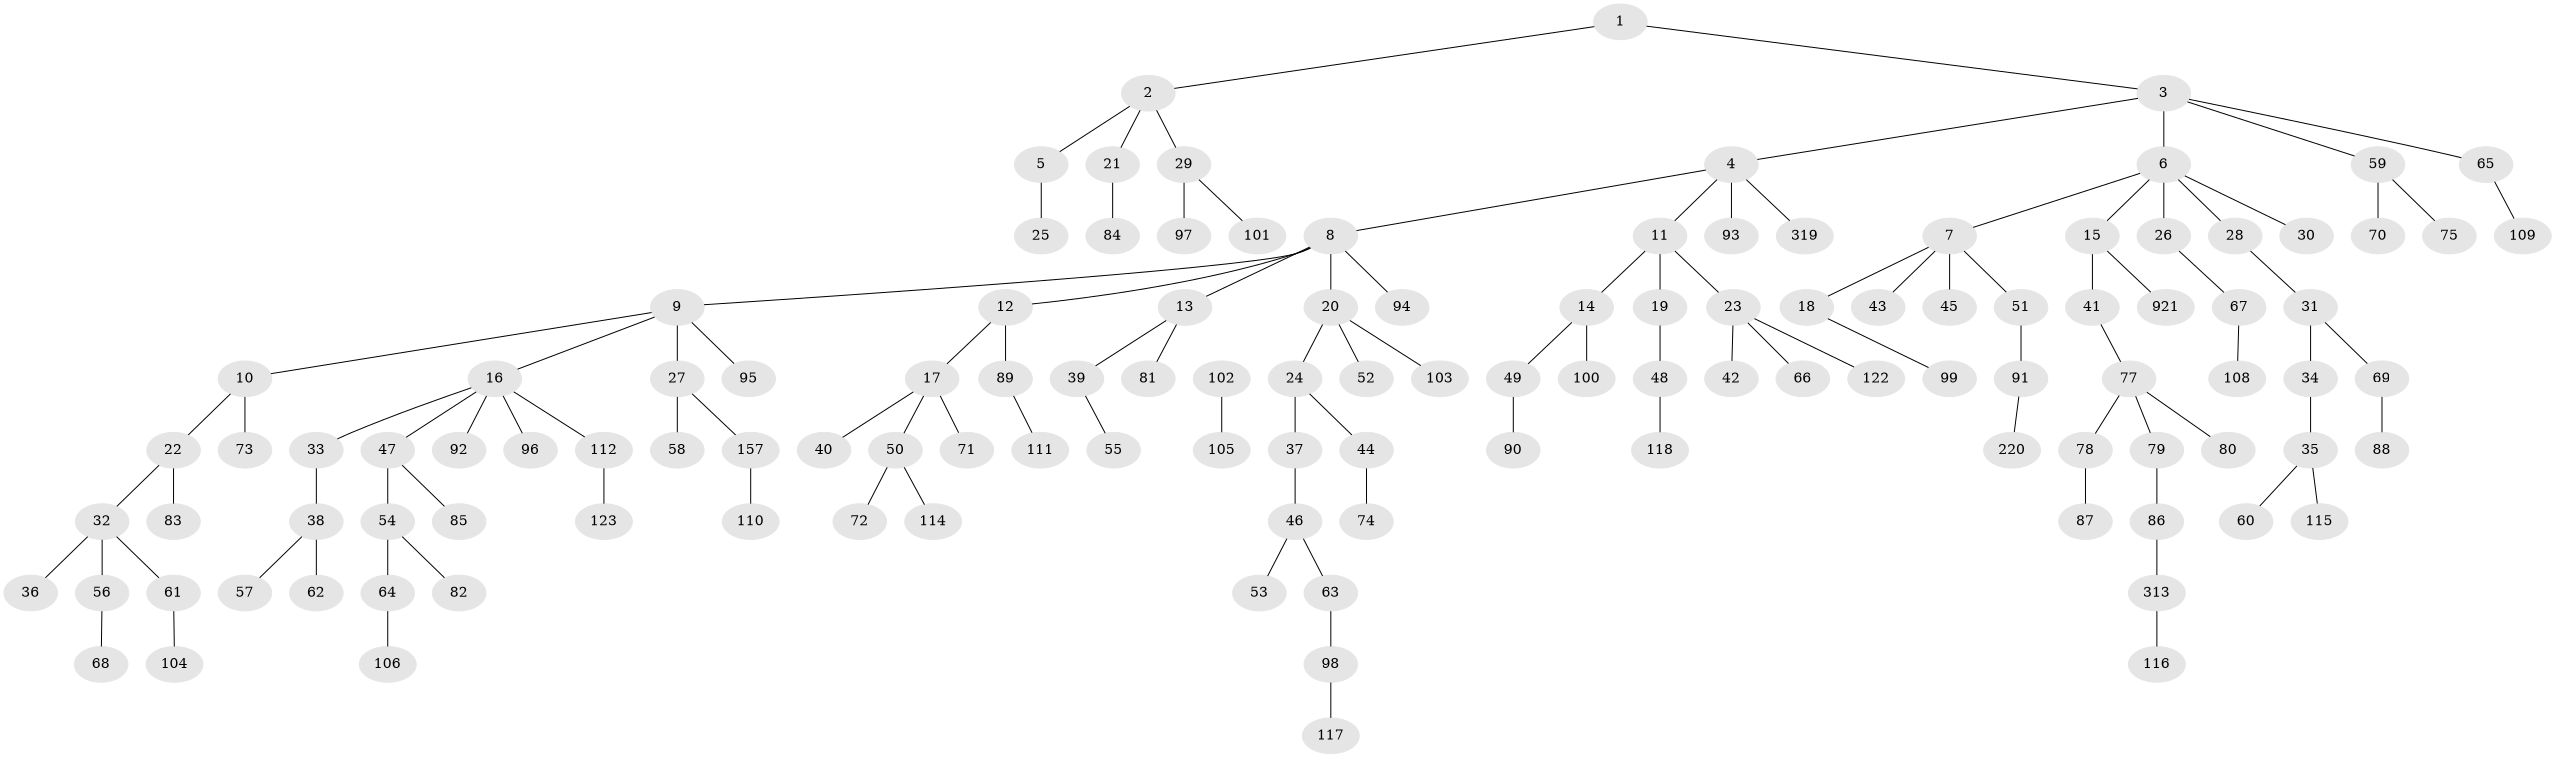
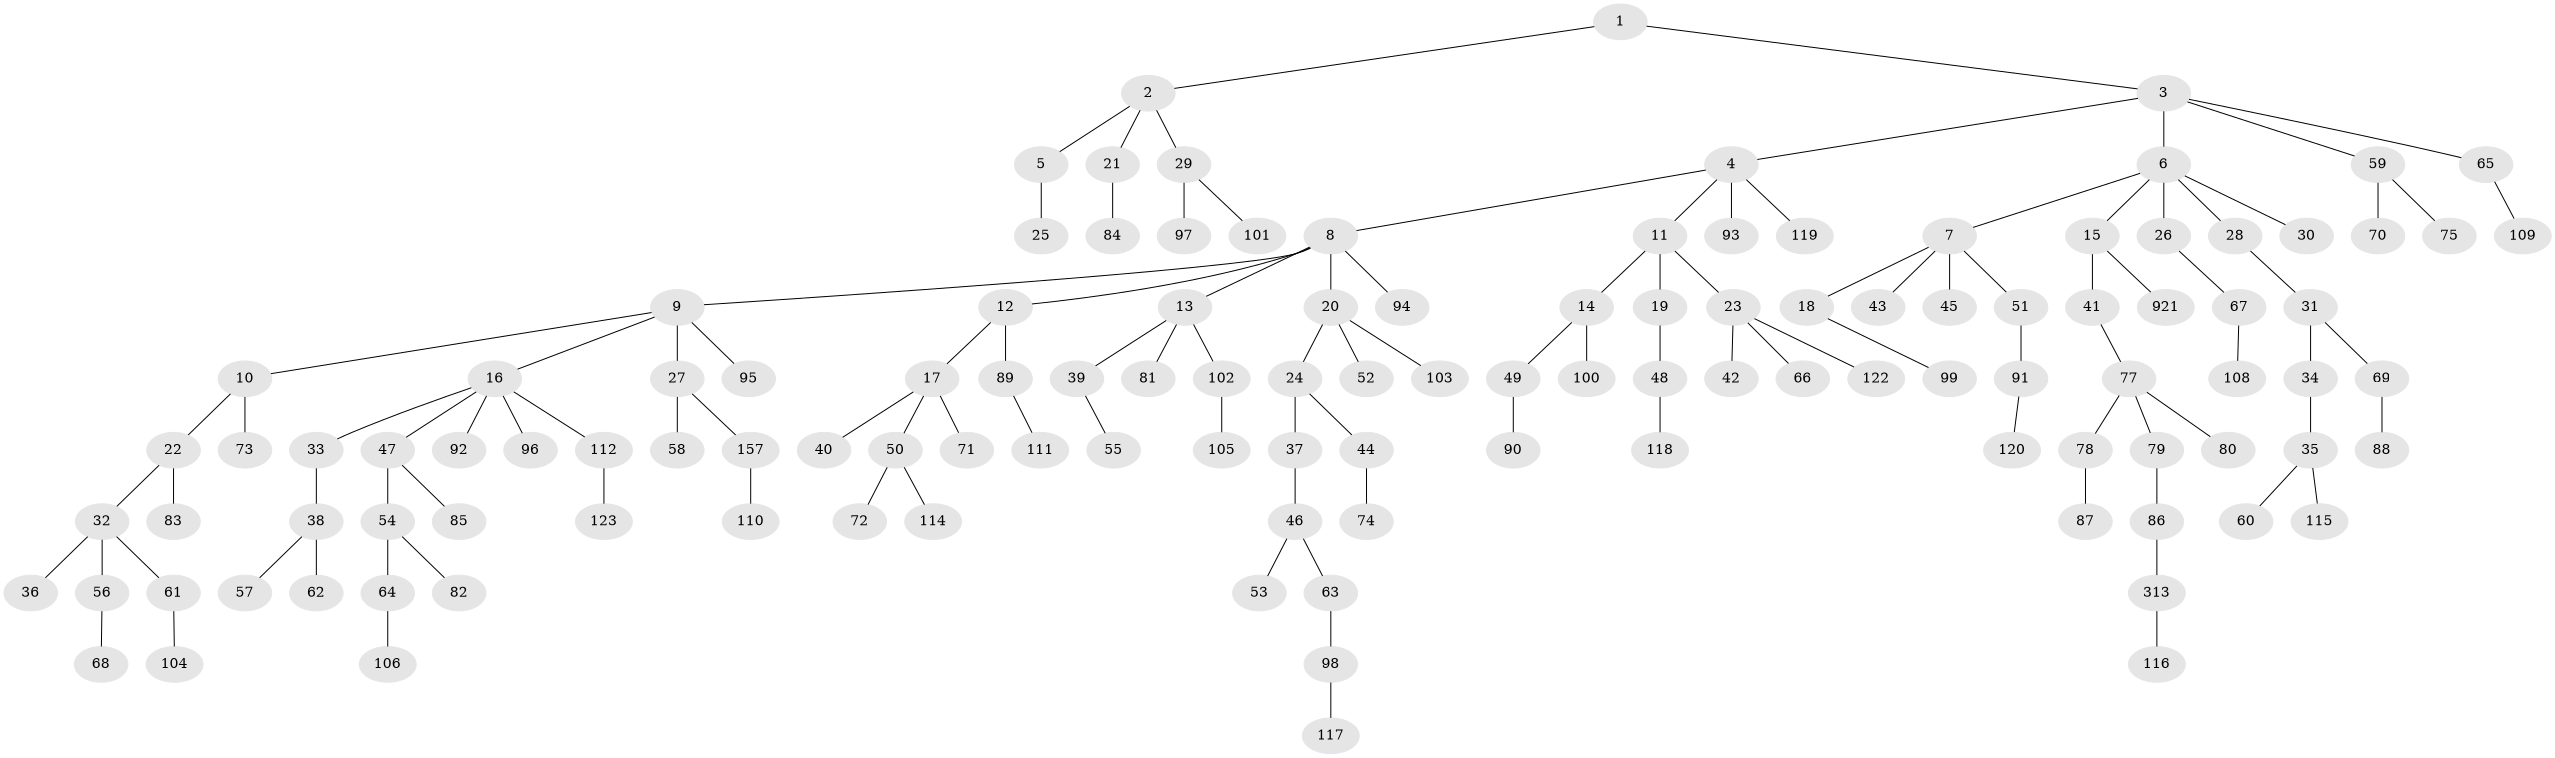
node "319": label "319" -> "119"
edge "13" -- "102": added
node "220": label "220" -> "120"
